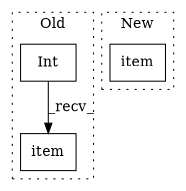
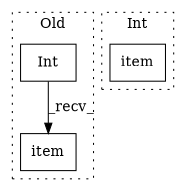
cluster "New": label "New" -> "Int"
